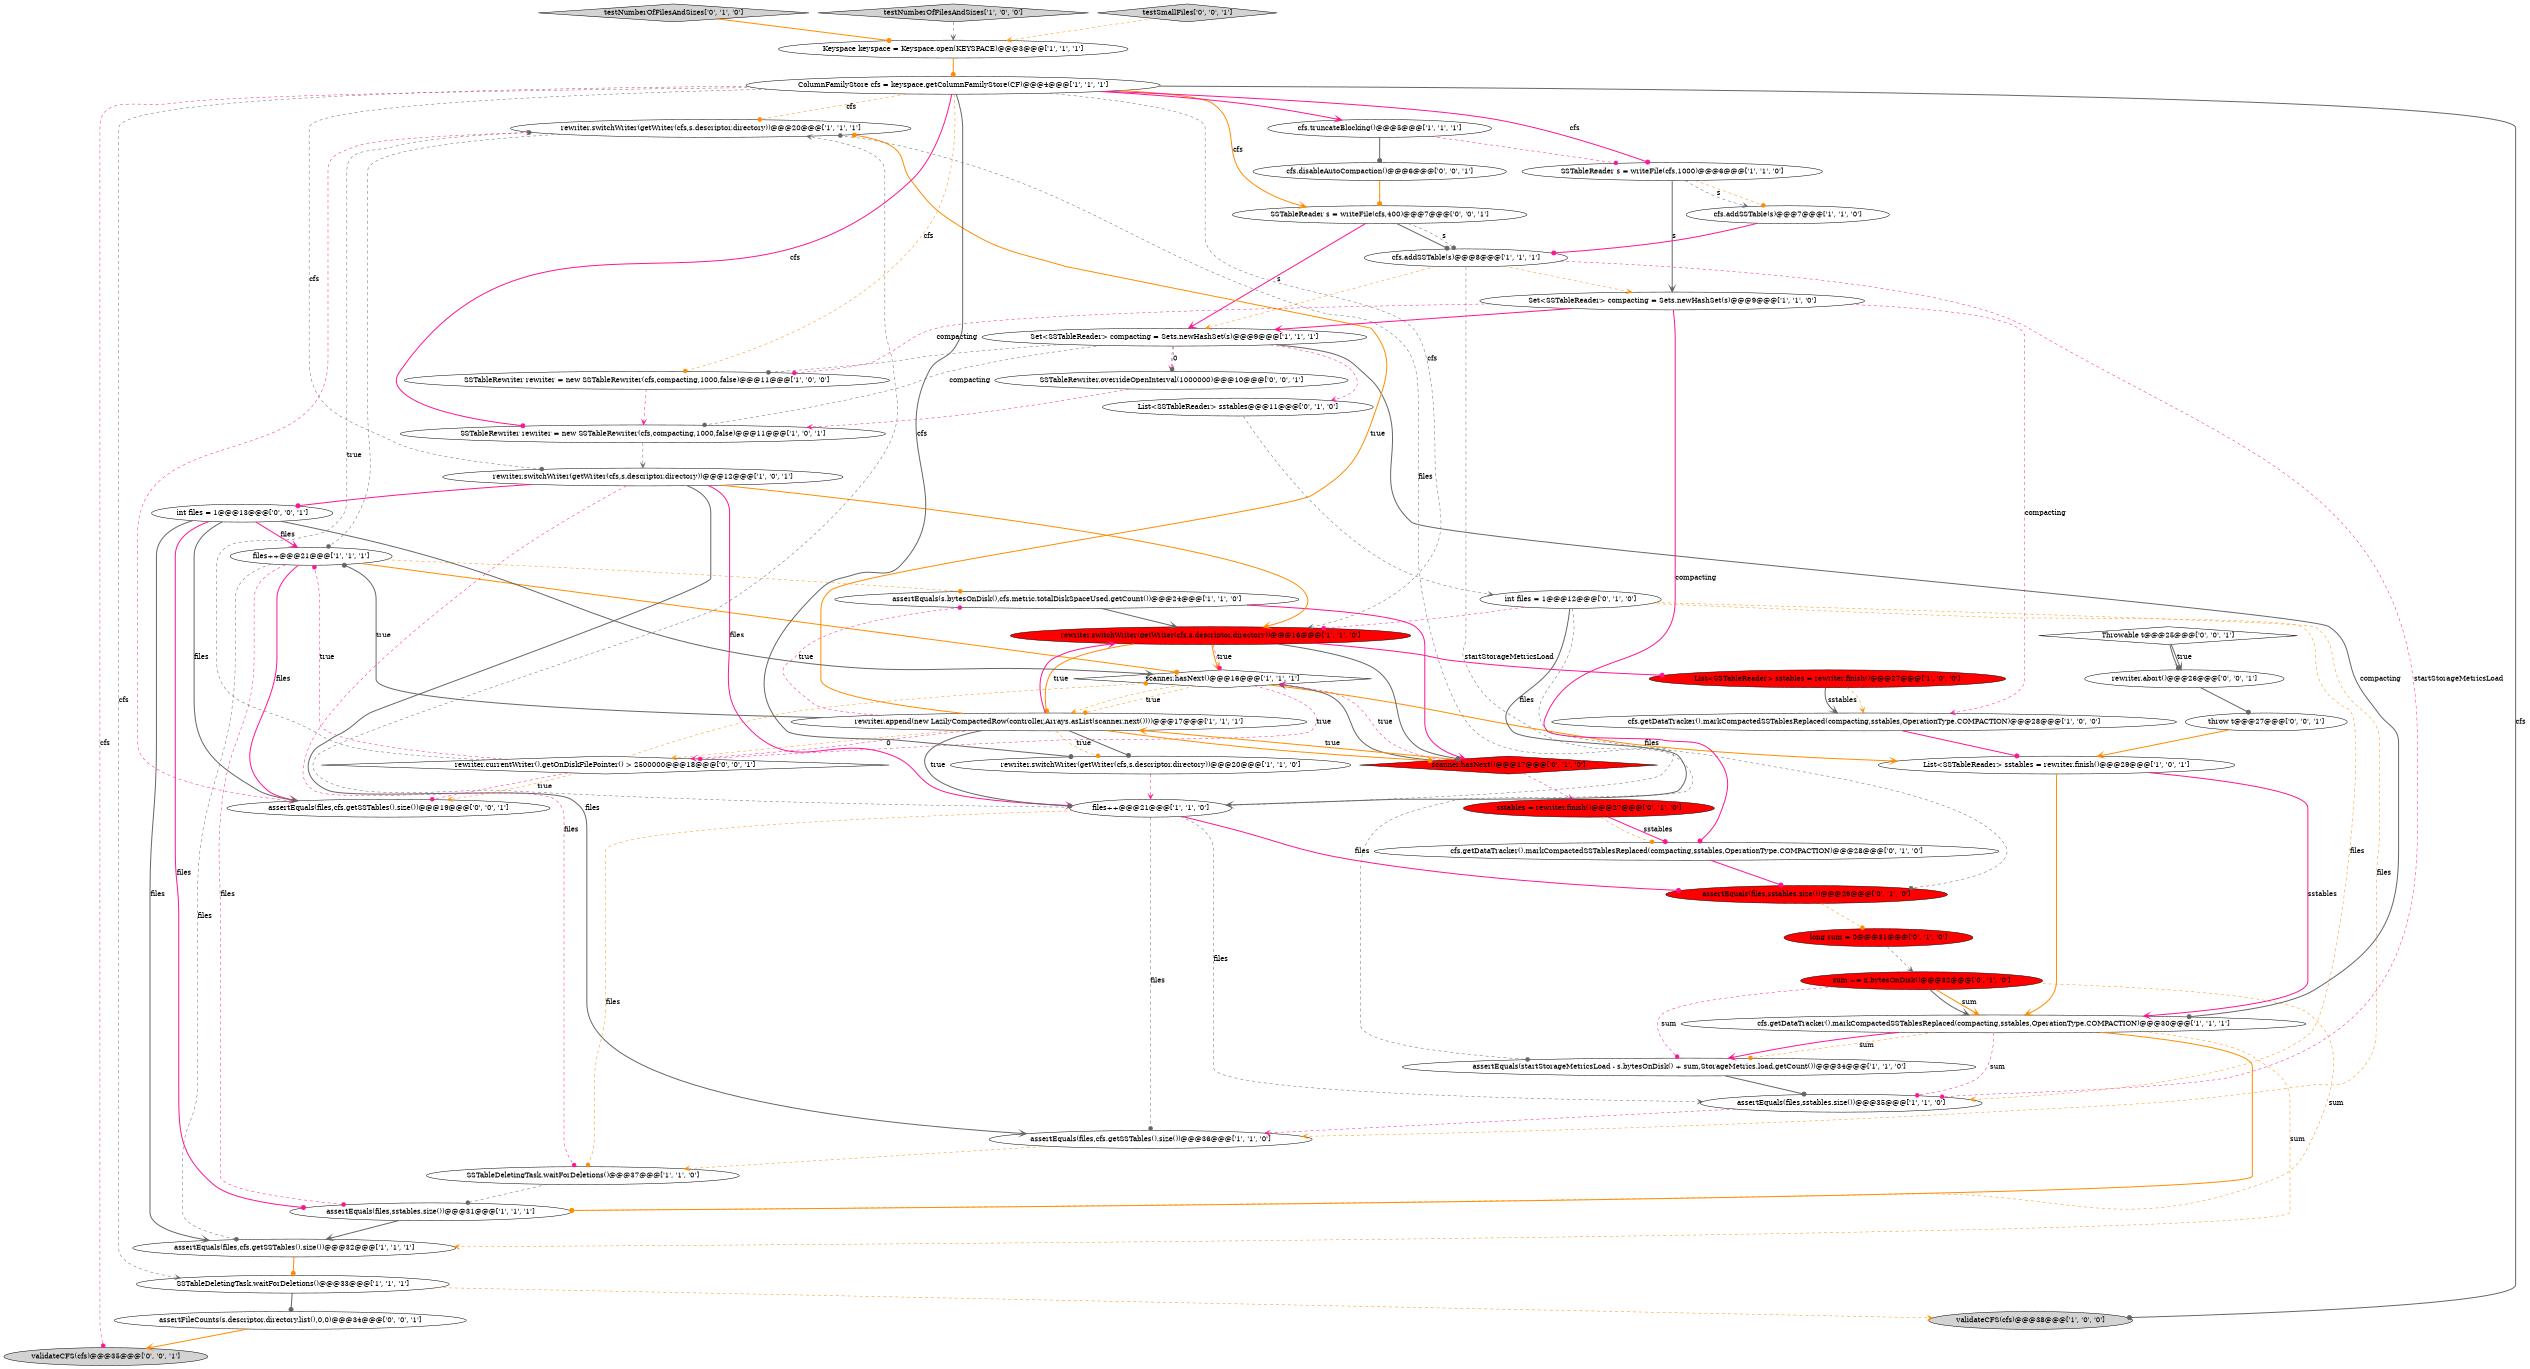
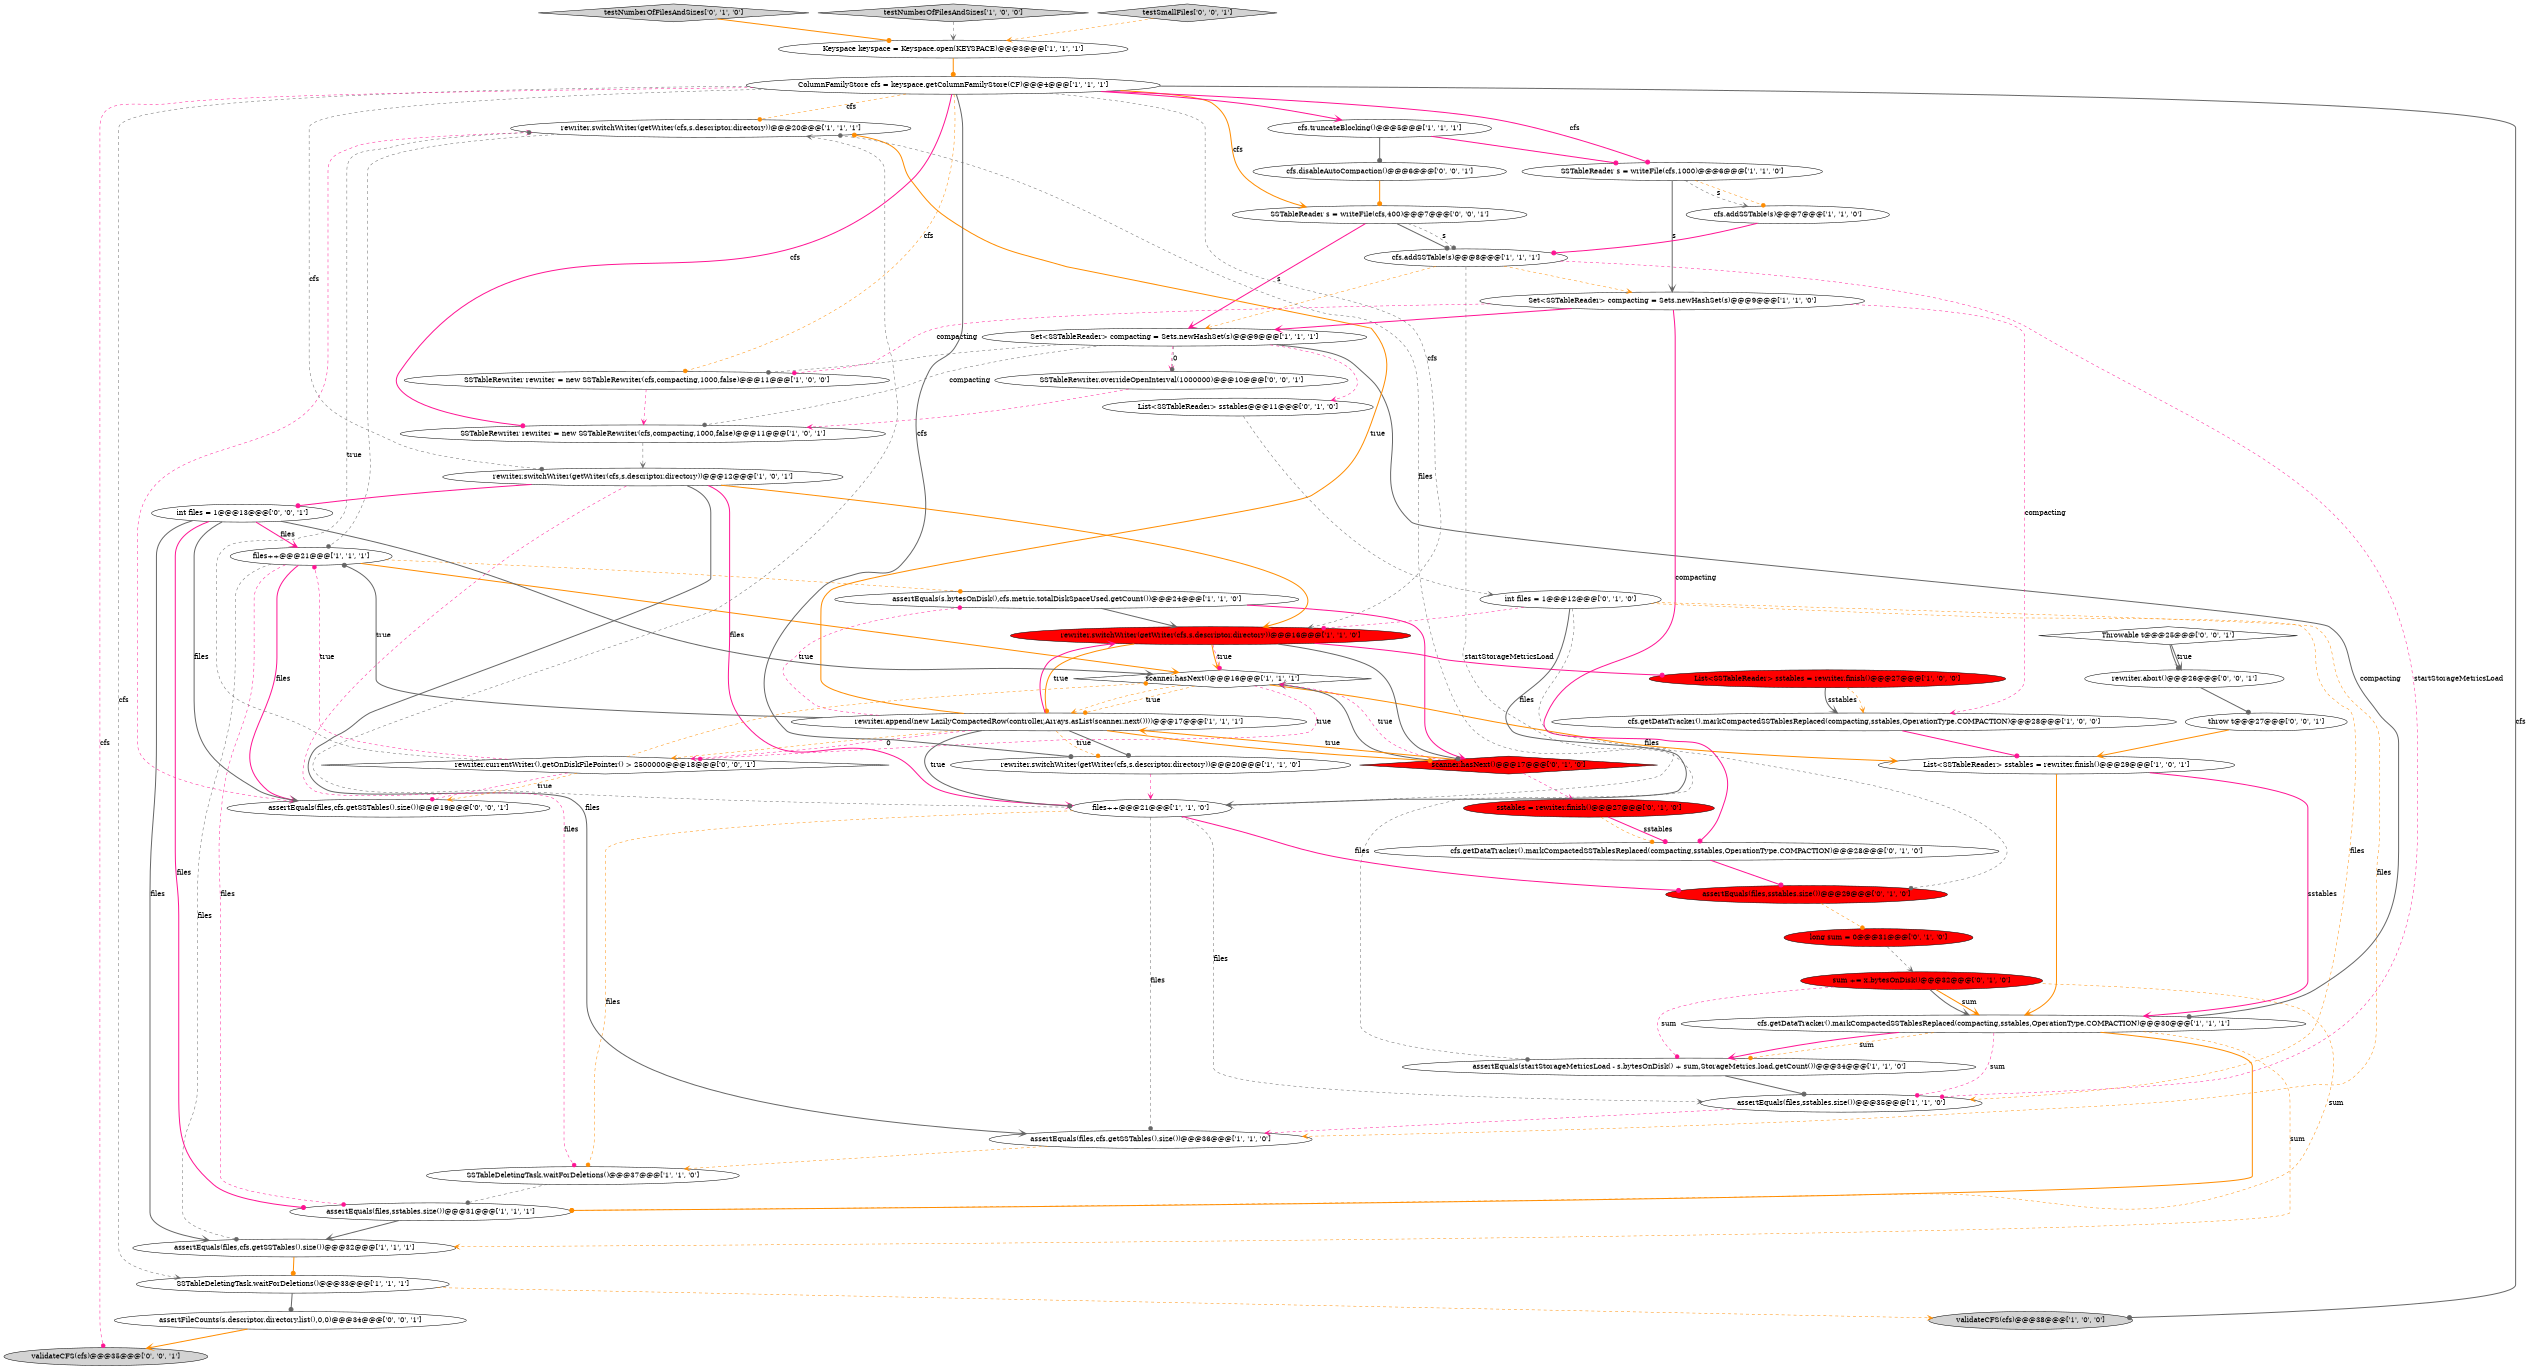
edge "cfs.truncateBlocking()@@@5@@@['1', '1', '1']" -> "SSTableReader s = writeFile(cfs,1000)@@@6@@@['1', '1', '0']": style dashed -> bold
edge "files++@@@21@@@['1', '1', '1']" -> "scanner.hasNext()@@@16@@@['1', '1', '1']": arrowhead dot -> vee
